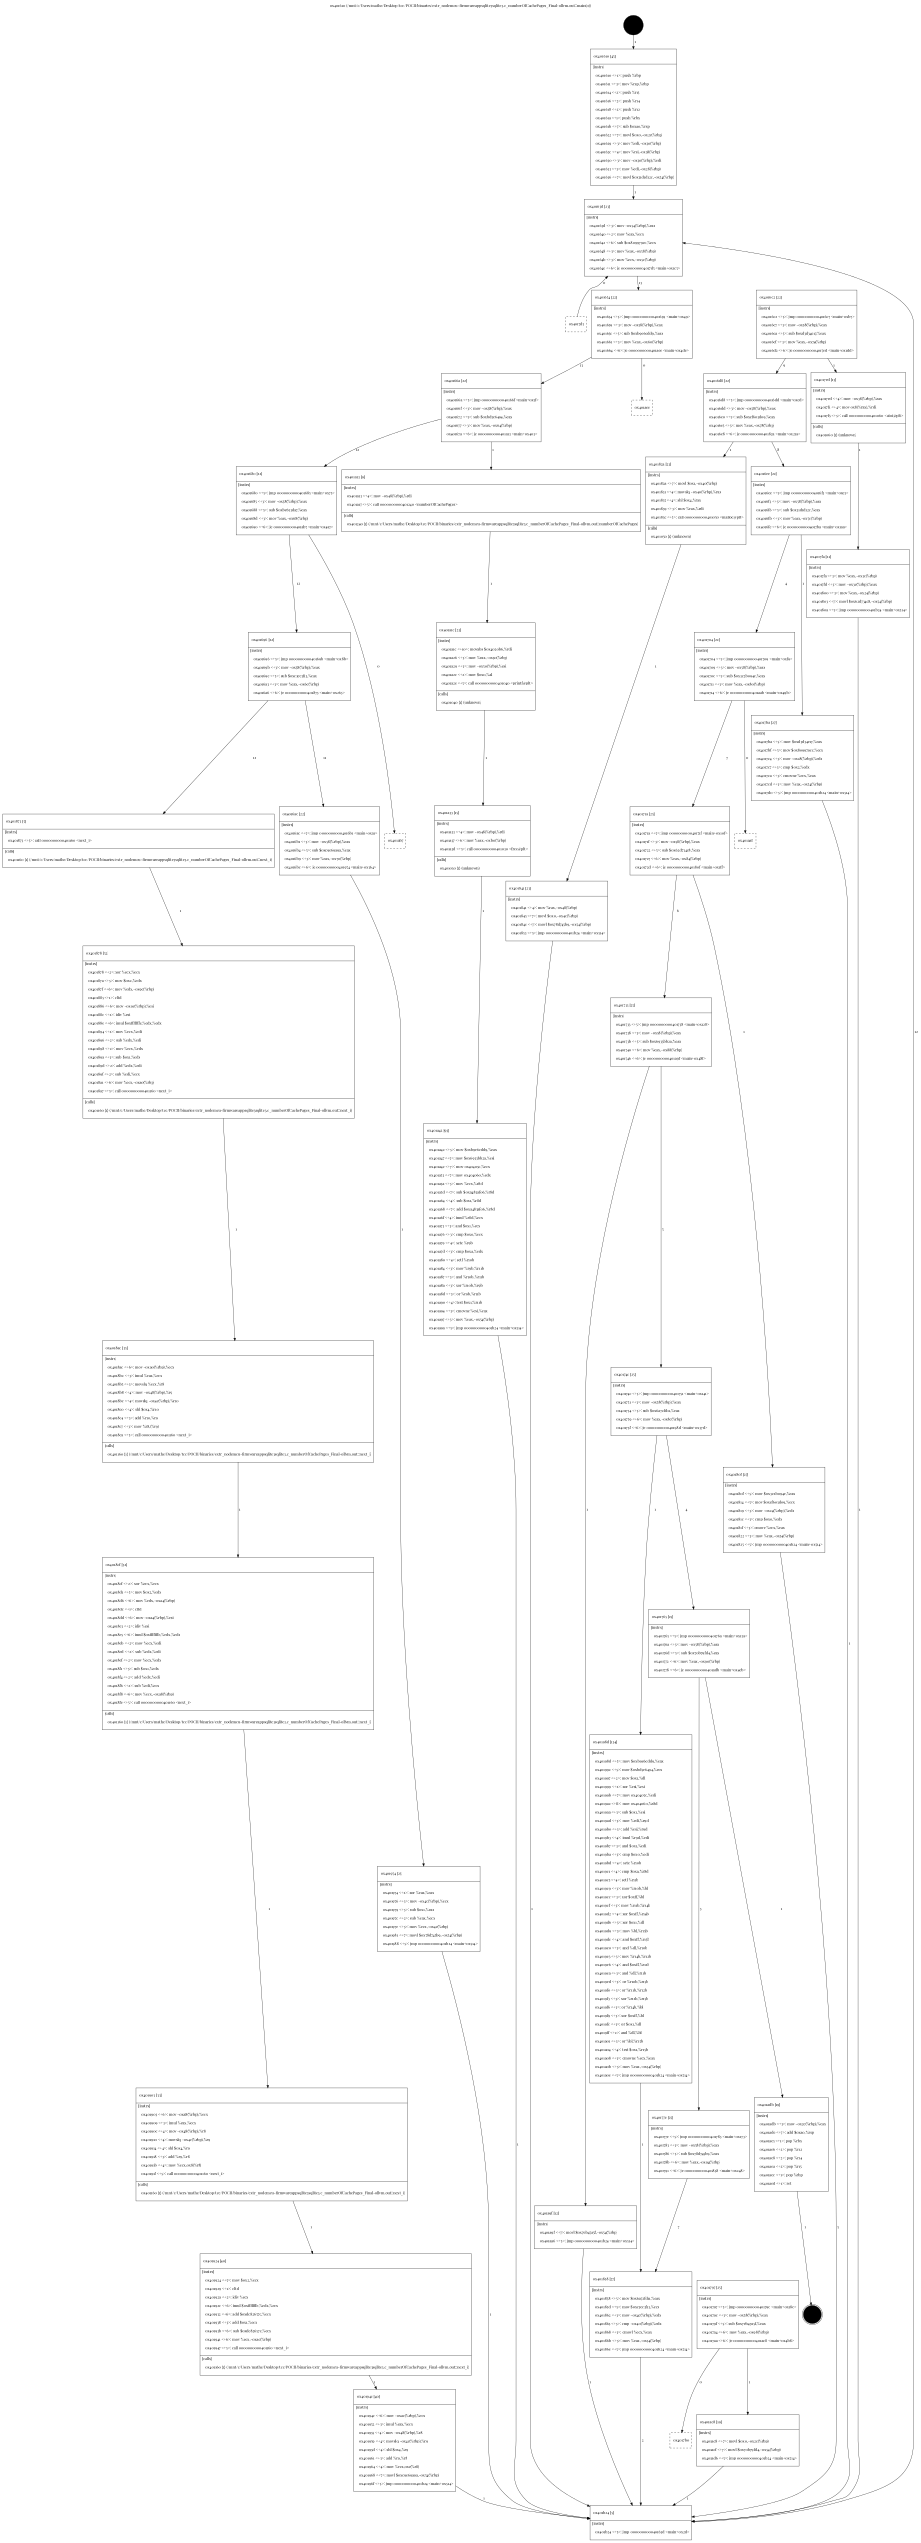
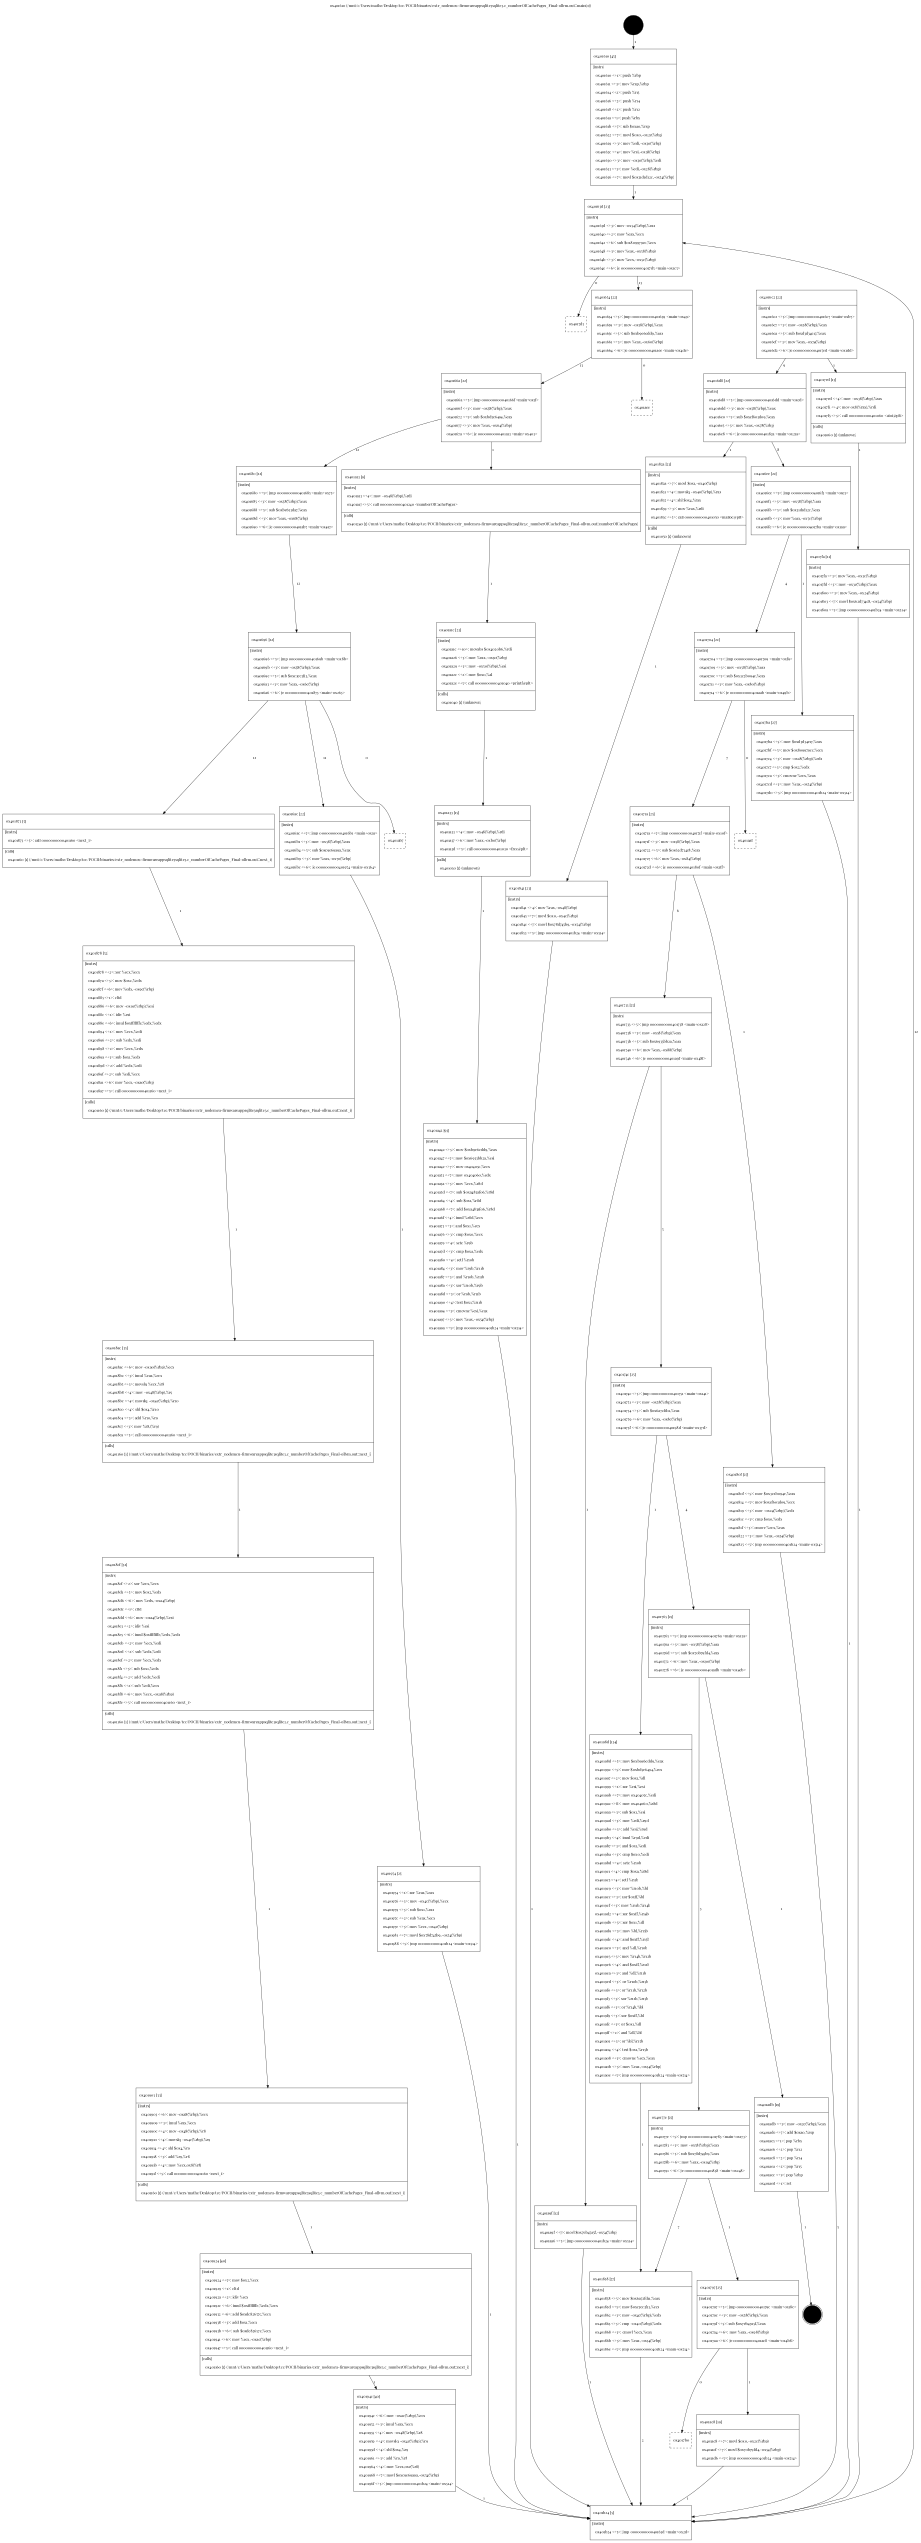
edge "0x4017d5" -> "0x40163d [23]": reversed
edge "0x401680 [22]" -> "0x401ab7": now "0x401696 [22]" -> "0x401ab7"
edge "0x40177e [25]" -> "0x401797 [25]": added, label "1"
